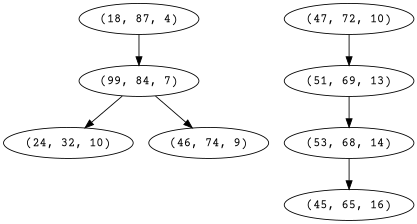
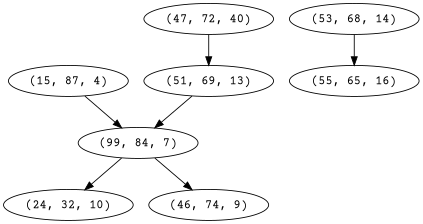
node "(18, 87, 4)": label "(18, 87, 4)" -> "(15, 87, 4)"
node "(47, 72, 10)": label "(47, 72, 10)" -> "(47, 72, 40)"
edge "(51, 69, 13)" -> "(53, 68, 14)": now "(51, 69, 13)" -> "(99, 84, 7)"
node "(45, 65, 16)": label "(45, 65, 16)" -> "(55, 65, 16)"
